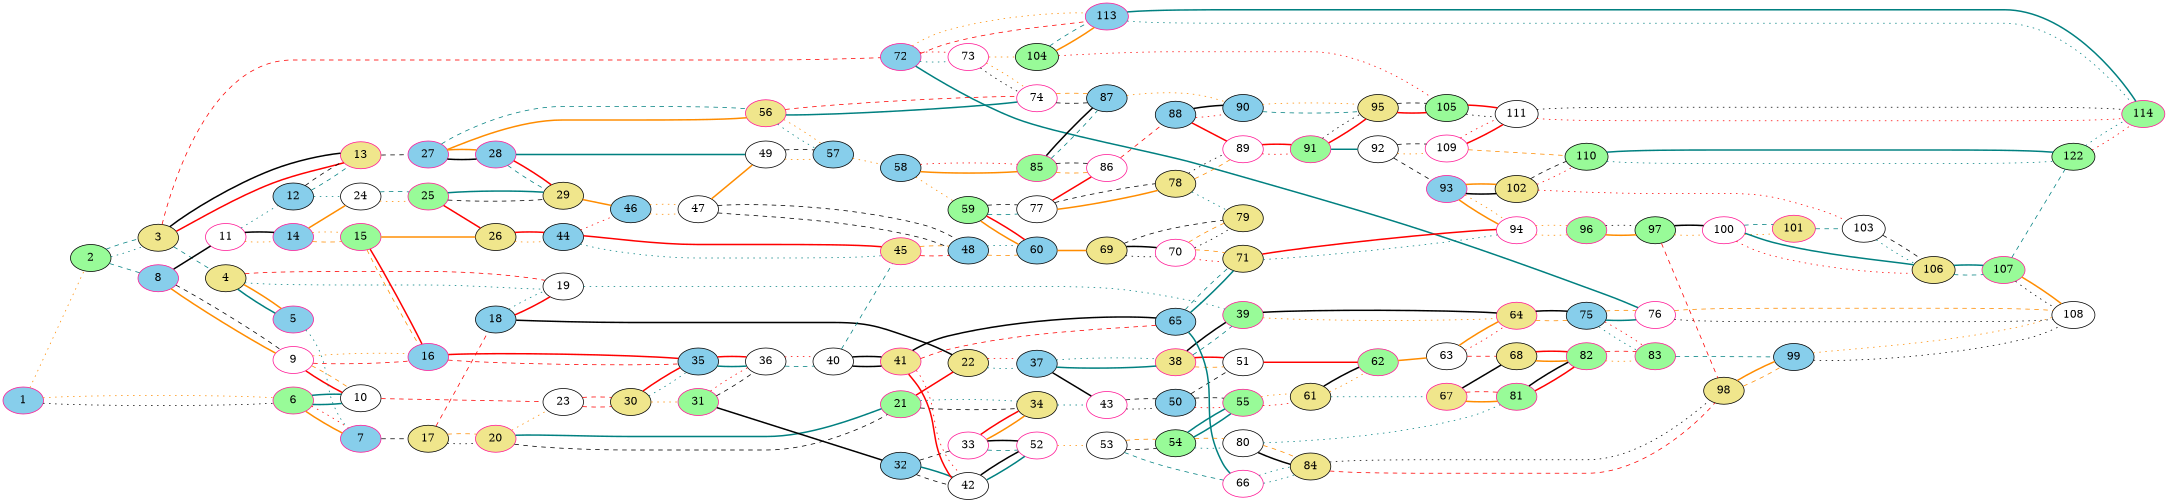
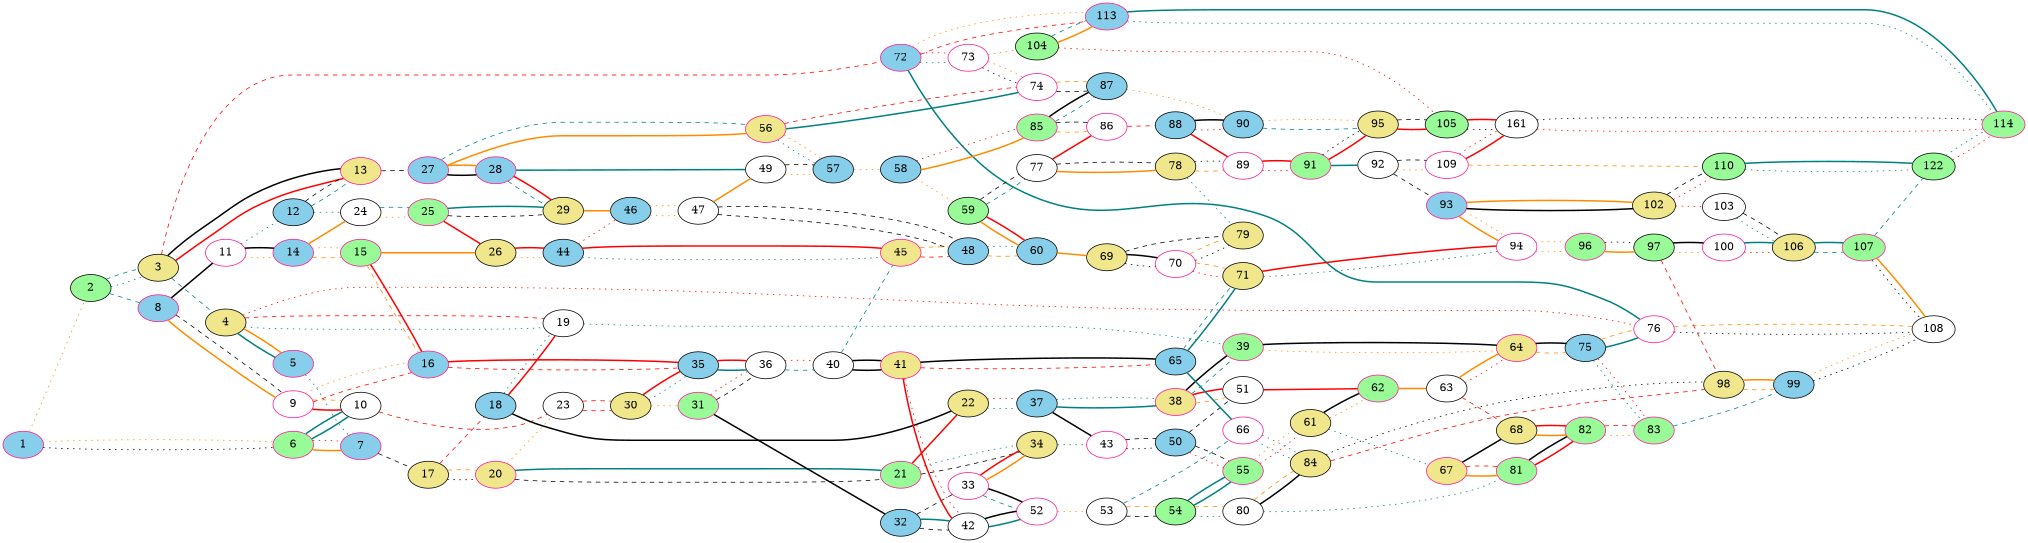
node "111": label "111" -> "161"
node "101": removed
edge "4" -- "76": added
